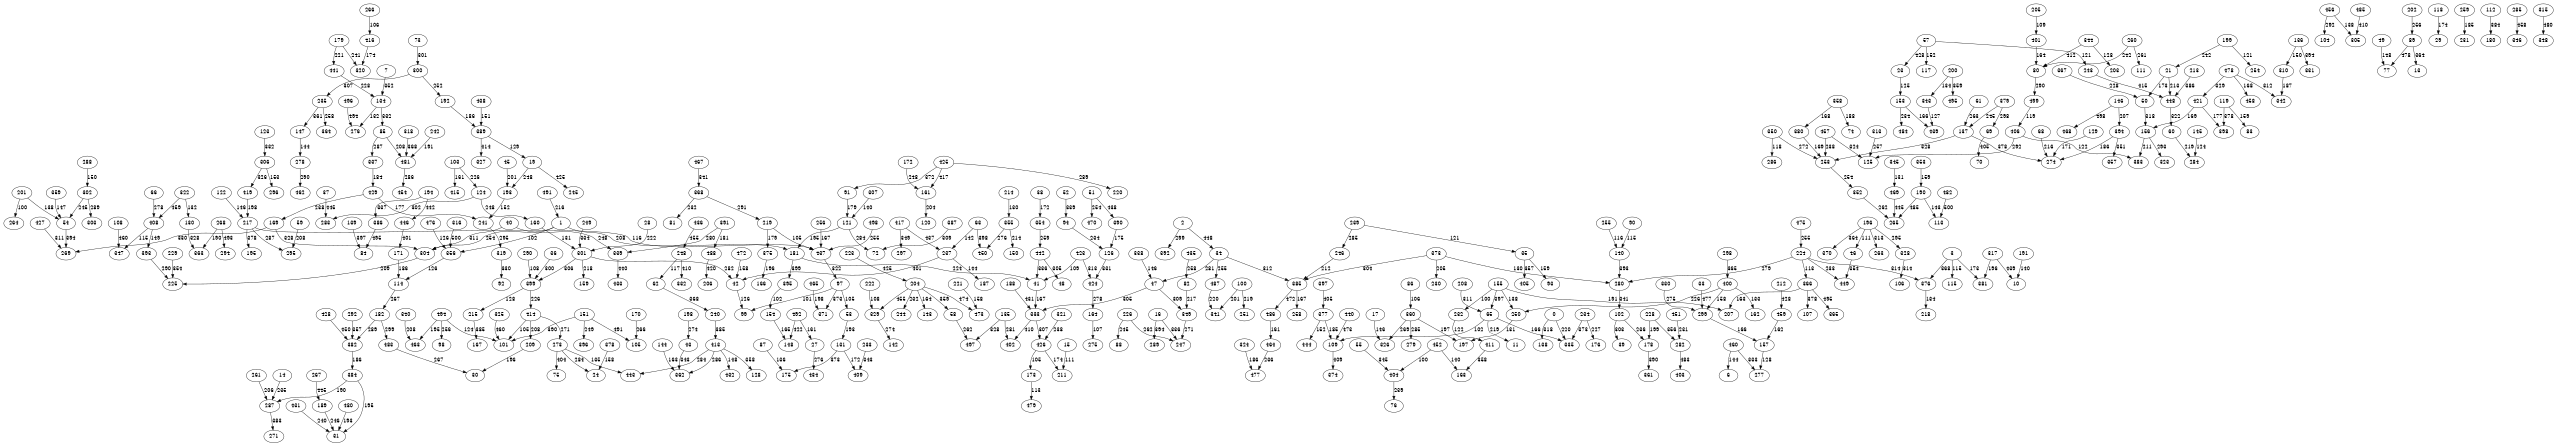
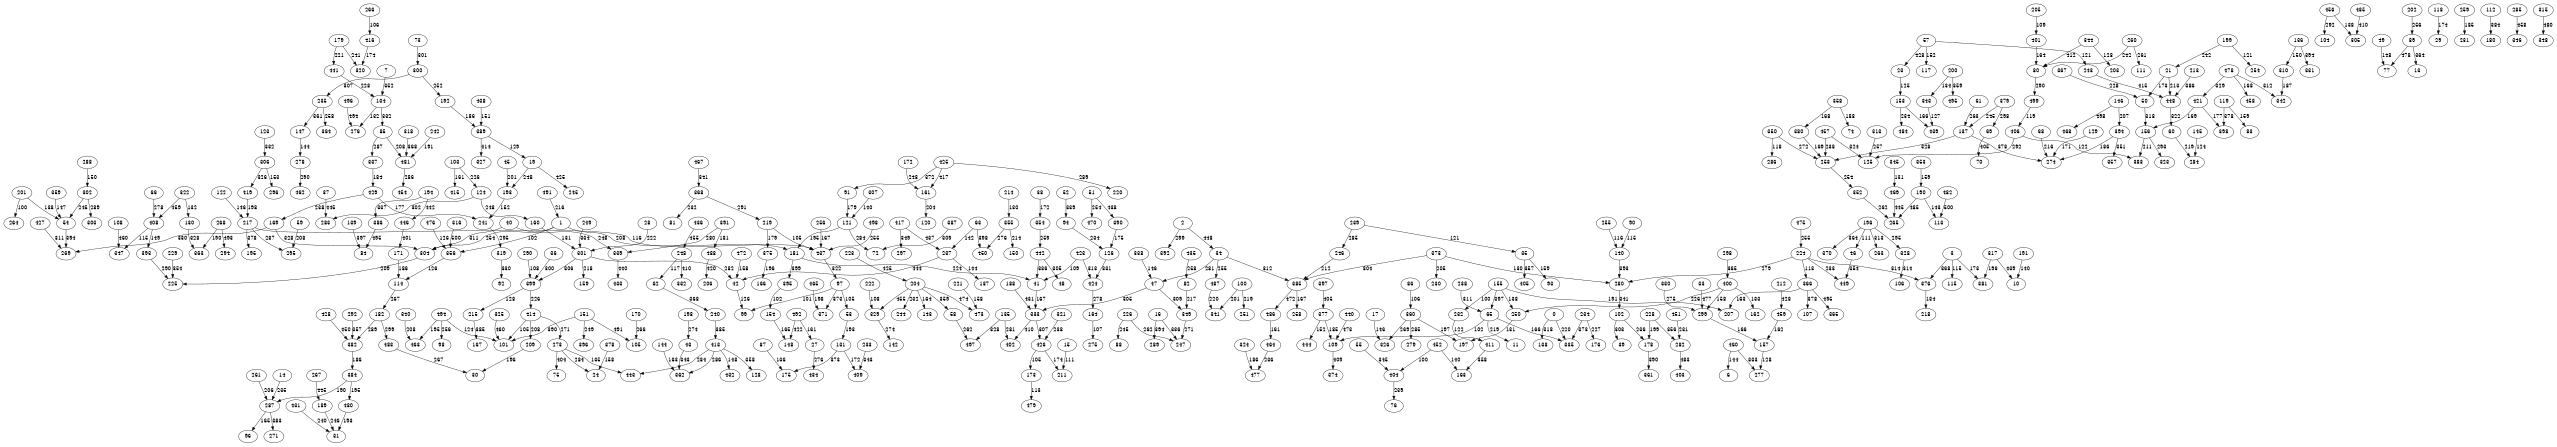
edge "237" -> "42": label "401" -> "444"
node "208": label "208" -> "238"
edge "384" -> "31": now "384" -> "480"
node "96": added
